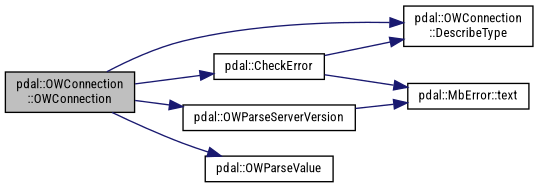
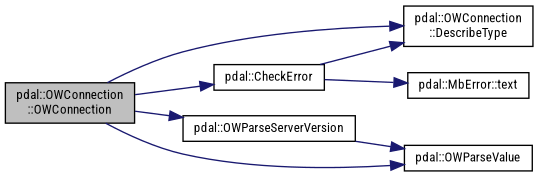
edge "pdal::OWParseServerVersion" -> "pdal::MbError::text": now "pdal::OWParseServerVersion" -> "pdal::OWParseValue"
